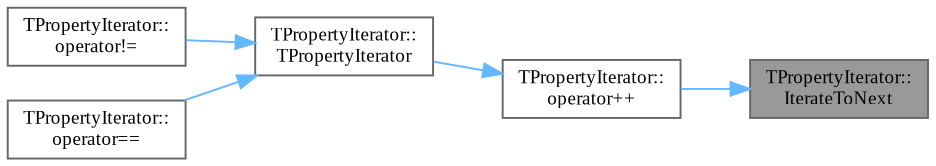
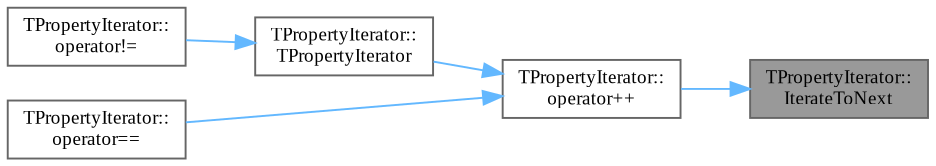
edge "TPropertyIterator:: operator==" -> "TPropertyIterator:: TPropertyIterator": now "TPropertyIterator:: operator==" -> "TPropertyIterator:: operator++"
